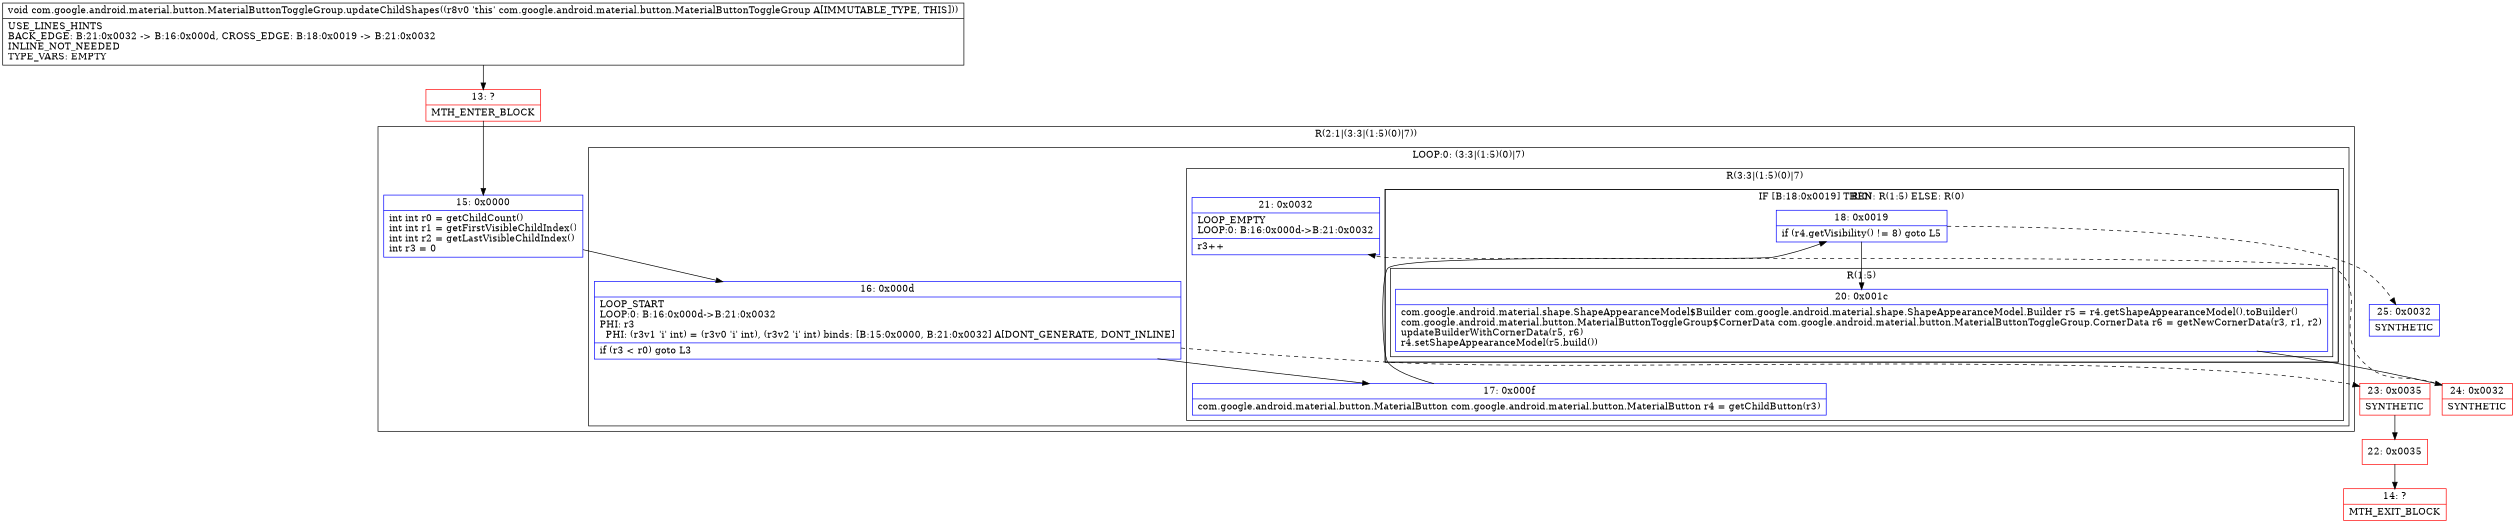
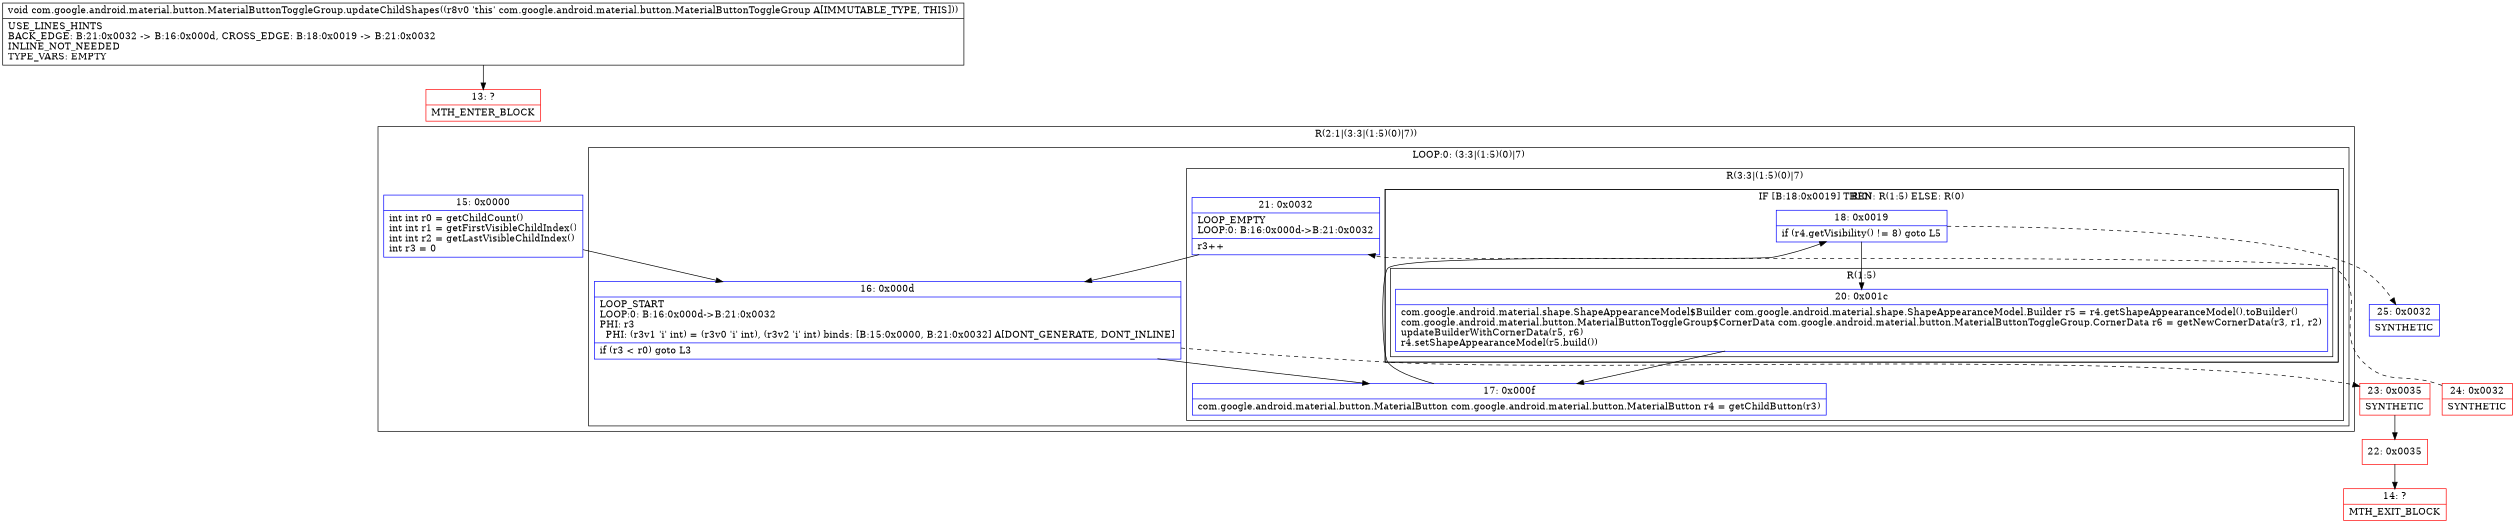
edge "13: ?" -> "15: 0x0000": removed
edge "21: 0x0032" -> "16: 0x000d": added
edge "20: 0x001c" -> "24: 0x0032": now "20: 0x001c" -> "17: 0x000f"
